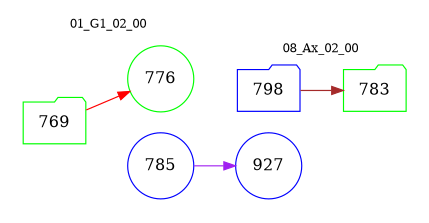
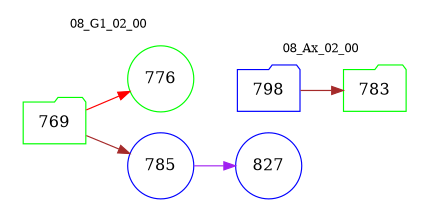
cluster "01_G1_02_00": label "01_G1_02_00" -> "08_G1_02_00"
edge "769" -> "785": added
node "927": label "927" -> "827"
